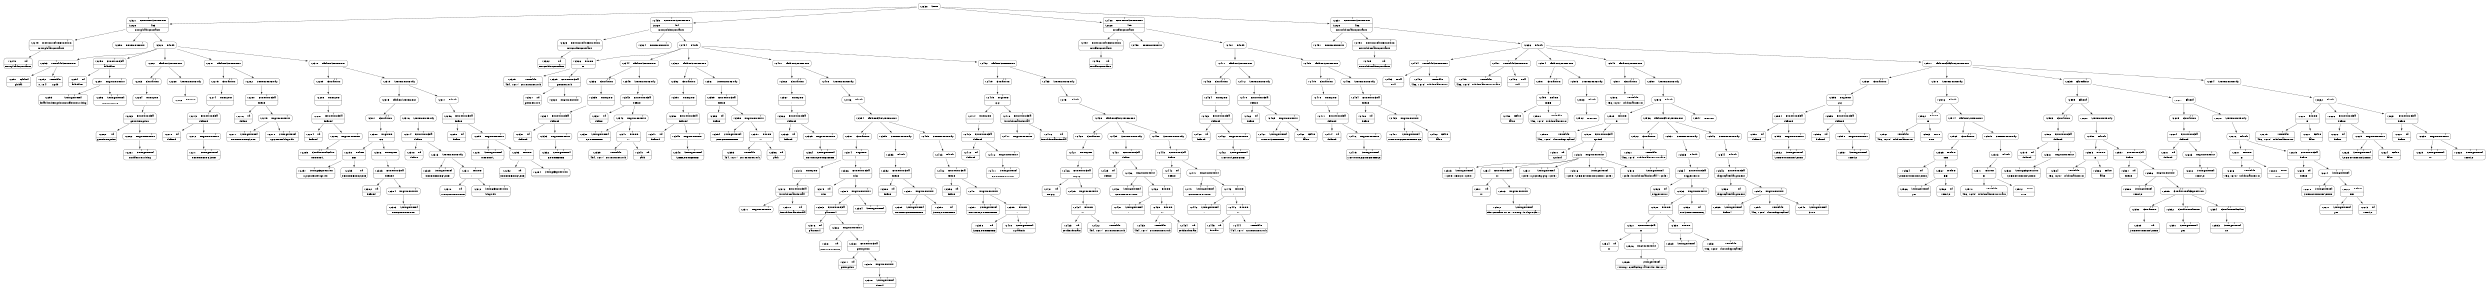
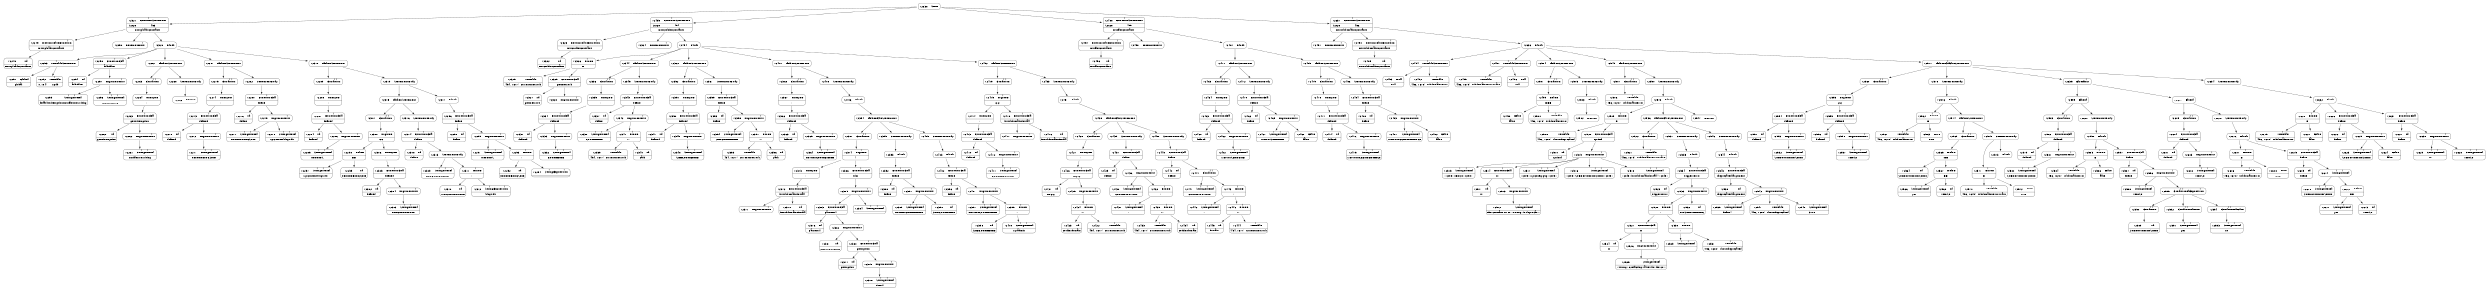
edge "72315" -> "72316": added
node "72285": text "ConditionalFalse" -> "StringLiteral"
edge "72573" -> "72571": now "72575" -> "72571"
node "72297": text "StringExpression" -> "StringLiteral"
node "72580": text "StringExpression" -> "StringLiteral"
node "72447": text "ArgumentList" -> "Condition"
node "72309": text "UPLOADBLOGSDIR" -> "BLOGUPLOADDIR"
node "72375": removed
edge "72432" -> "72435": removed
